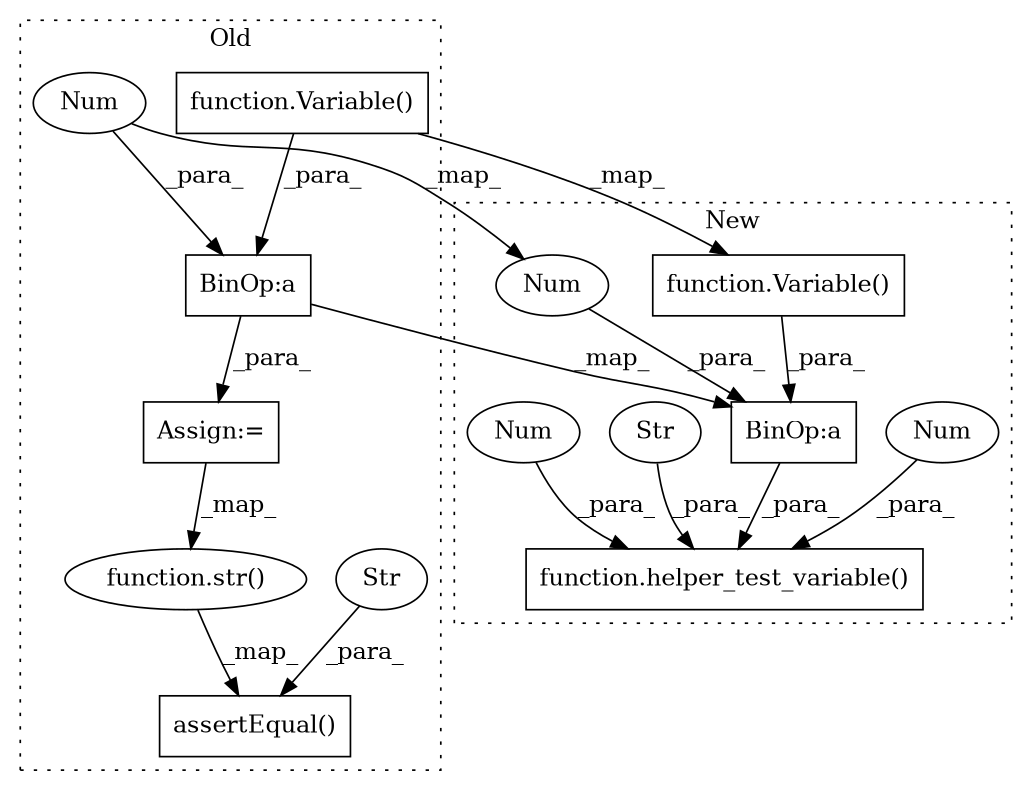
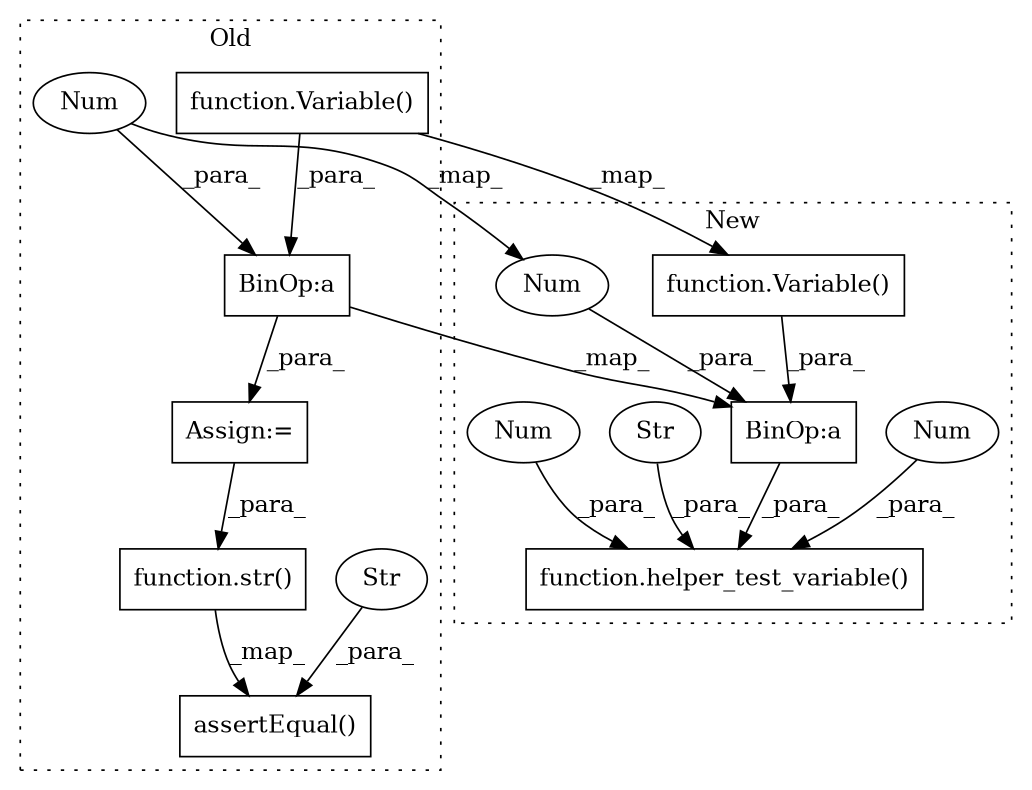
edge "Assign:=" -> "function.str()": label "_map_" -> "_para_"
node "function.str()": shape ellipse -> box
